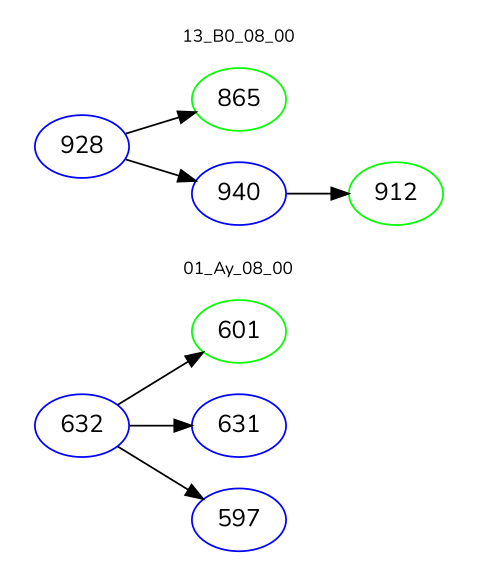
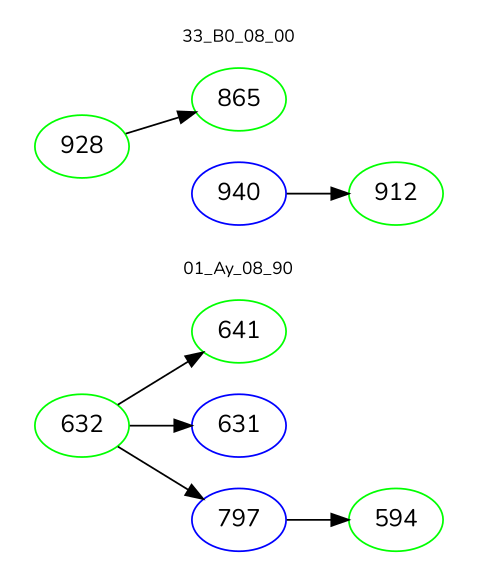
cluster "13_B0_08_00": label "13_B0_08_00" -> "33_B0_08_00"
node "928": color blue -> green
edge "928" -> "940": removed
cluster "01_Ay_08_00": label "01_Ay_08_00" -> "01_Ay_08_90"
node "601": label "601" -> "641"
node "632": color blue -> green
node "597": label "597" -> "797"
node "594": added
